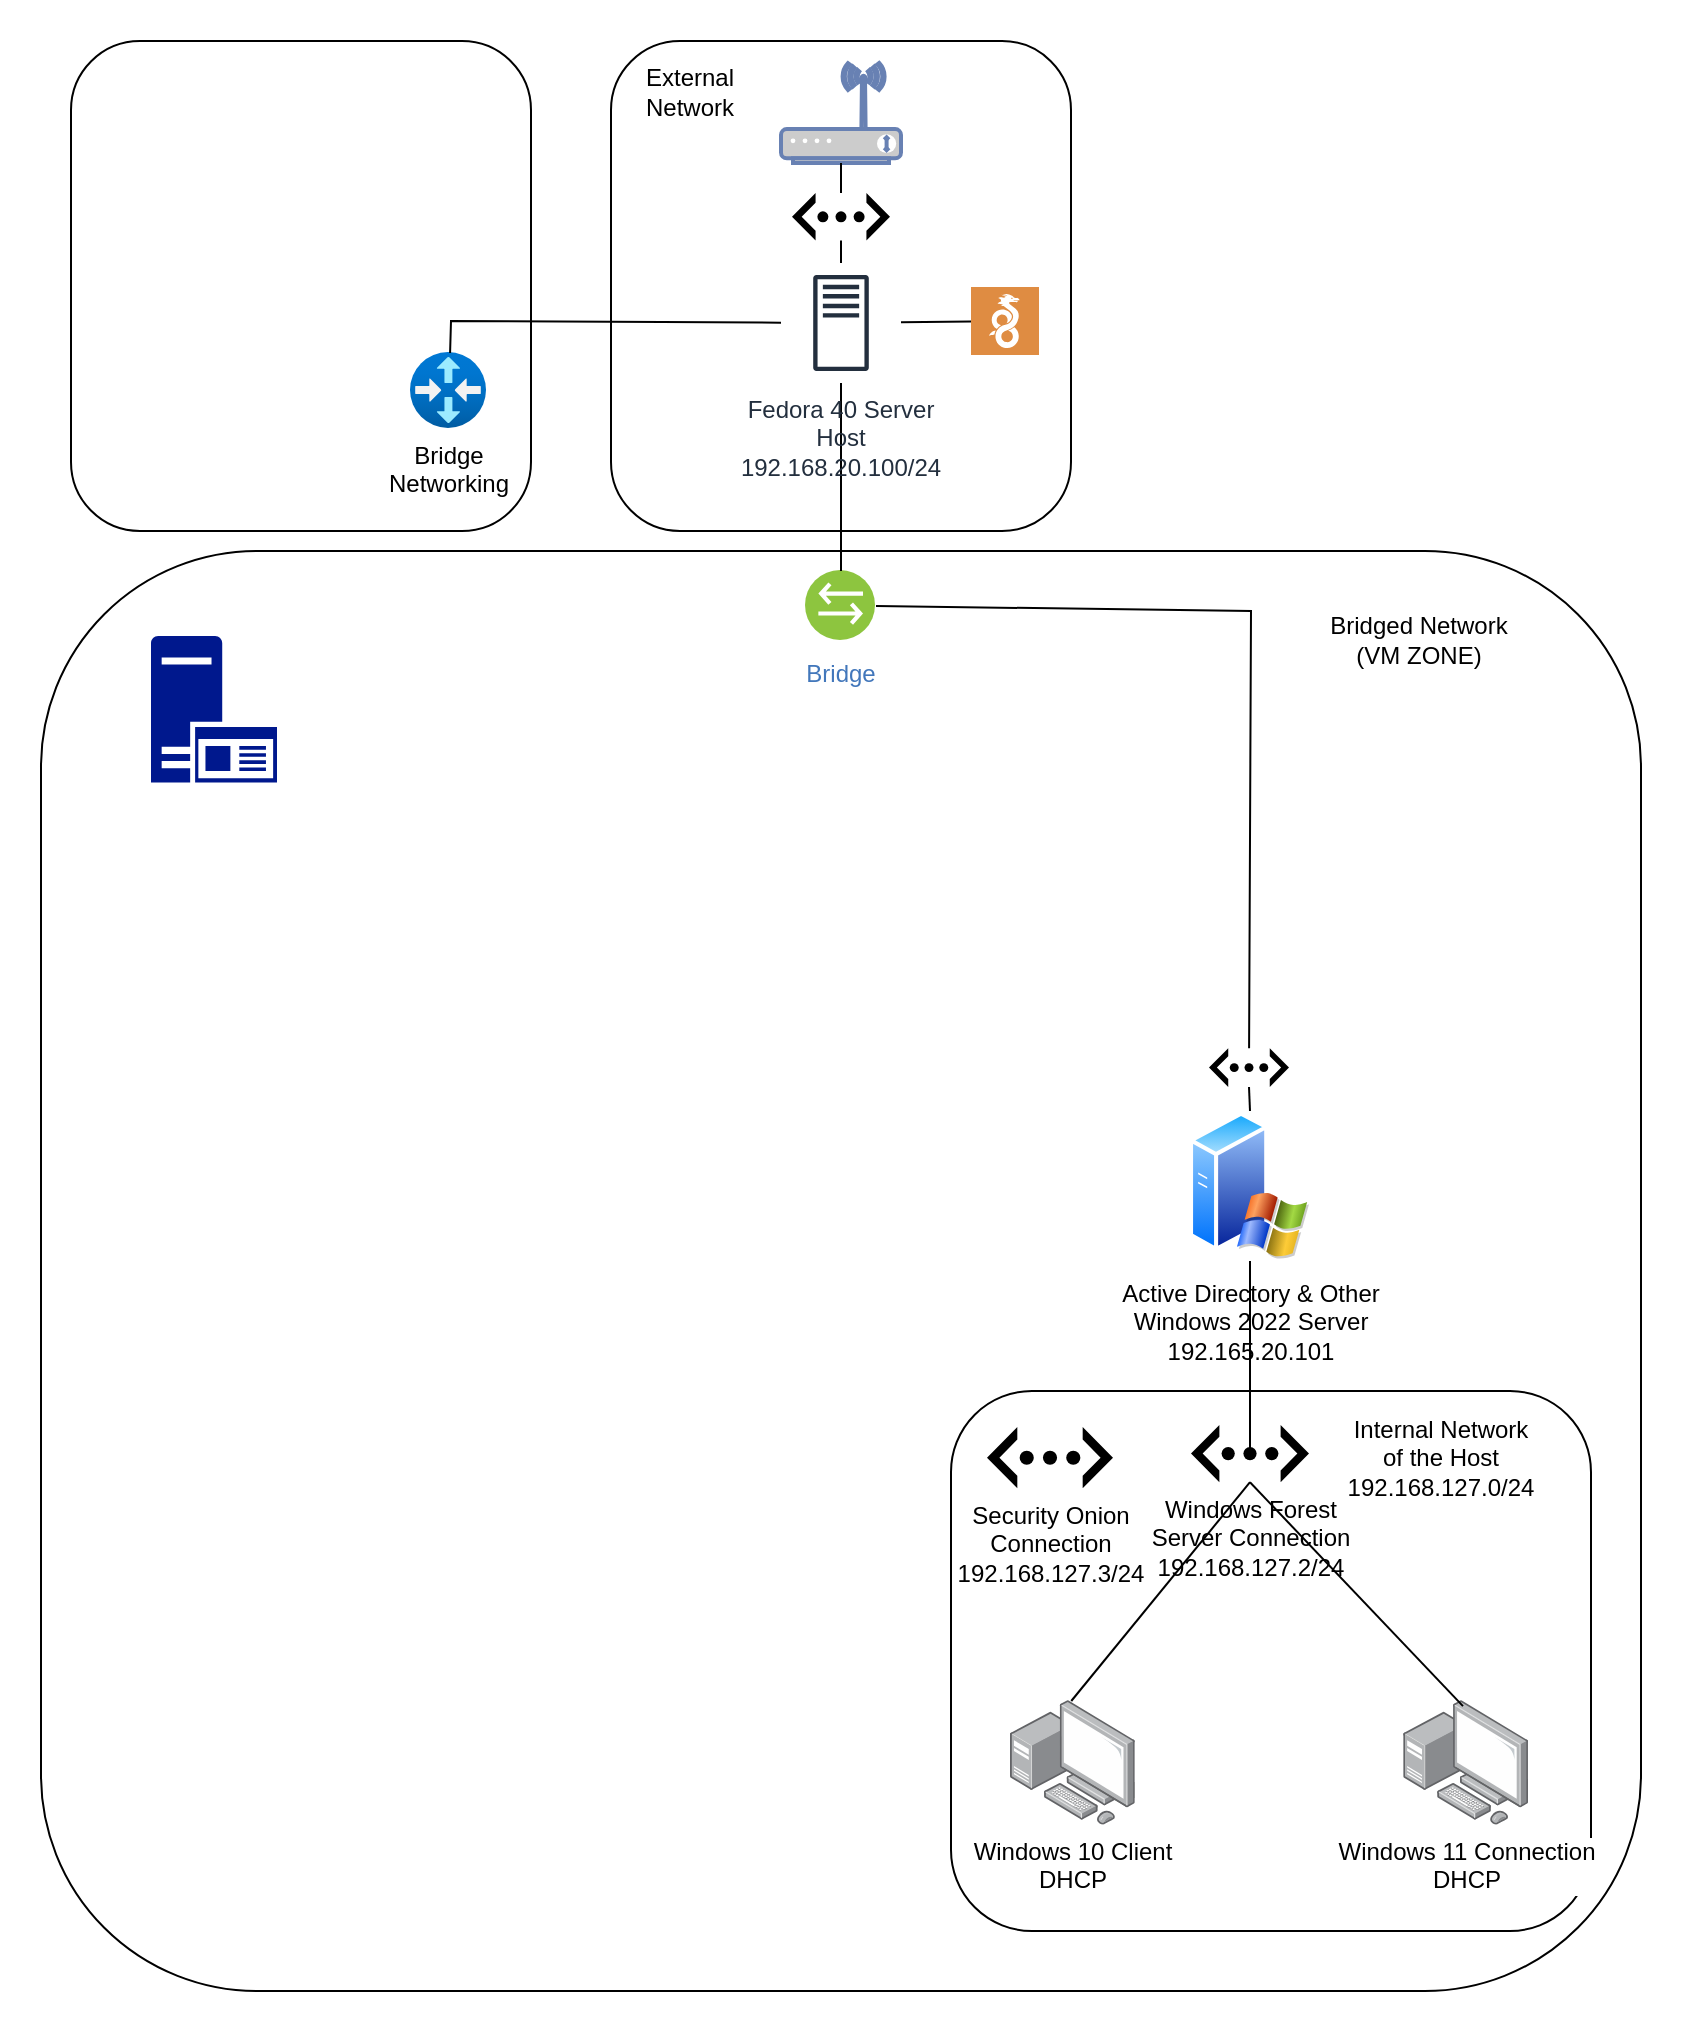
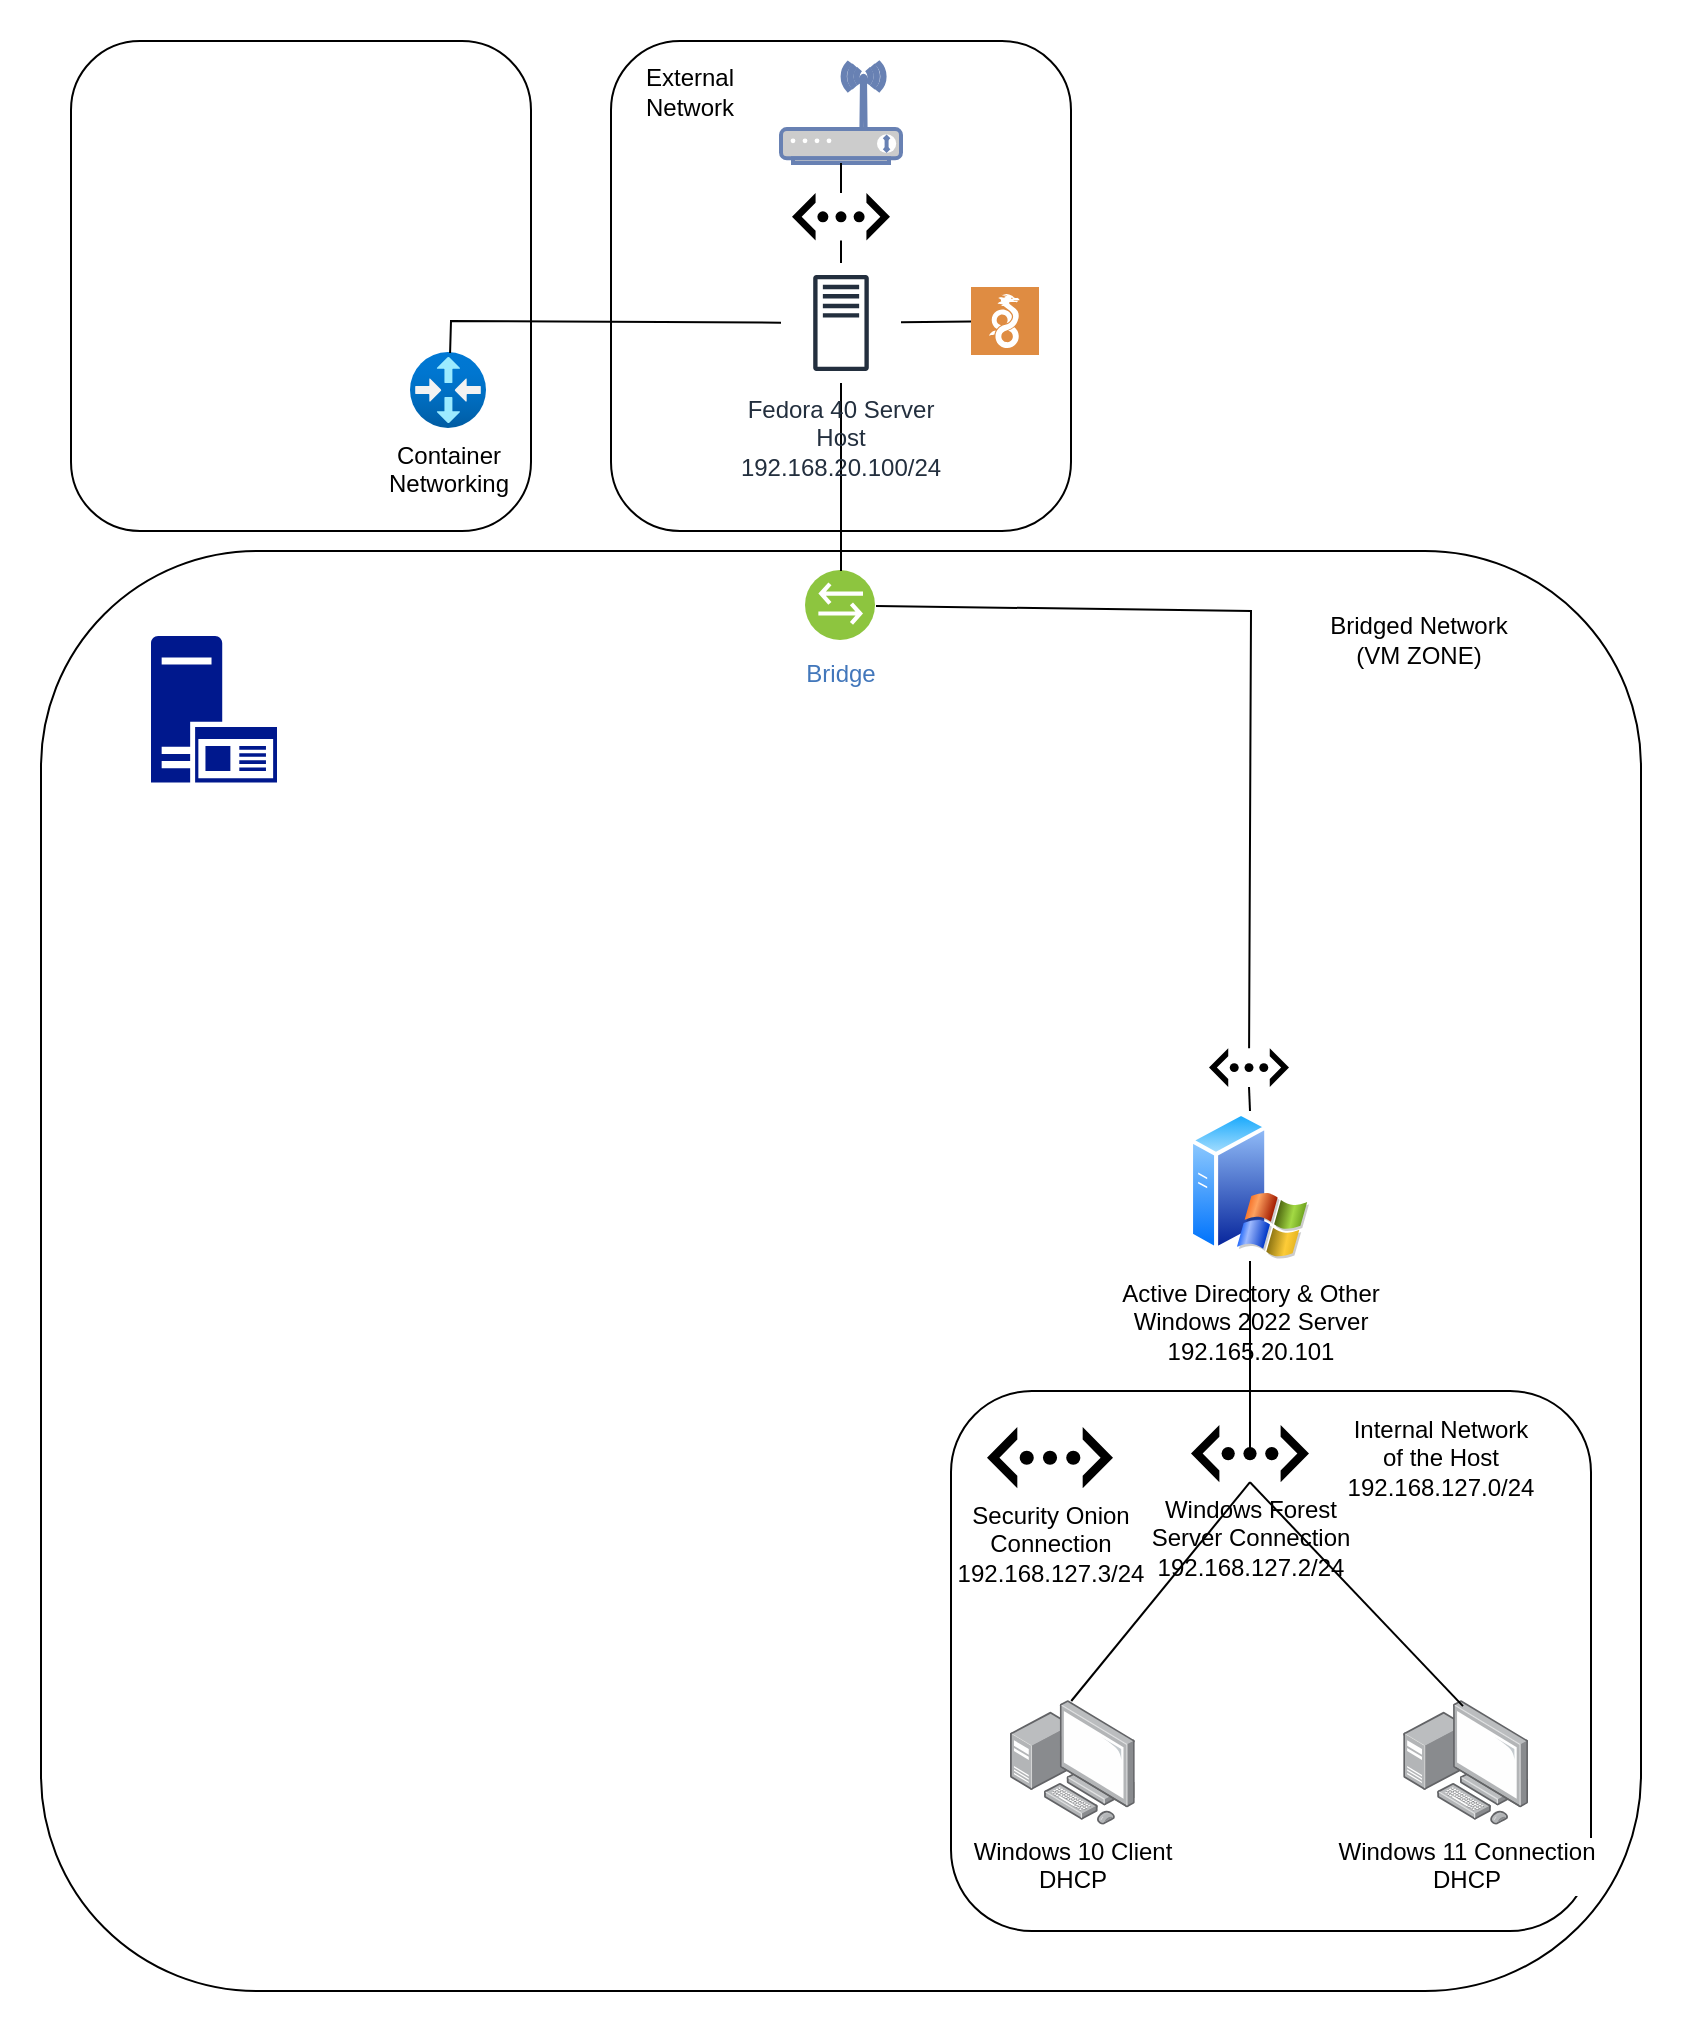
node "Bridge Networking": label "Bridge Networking" -> "Container Networking"
